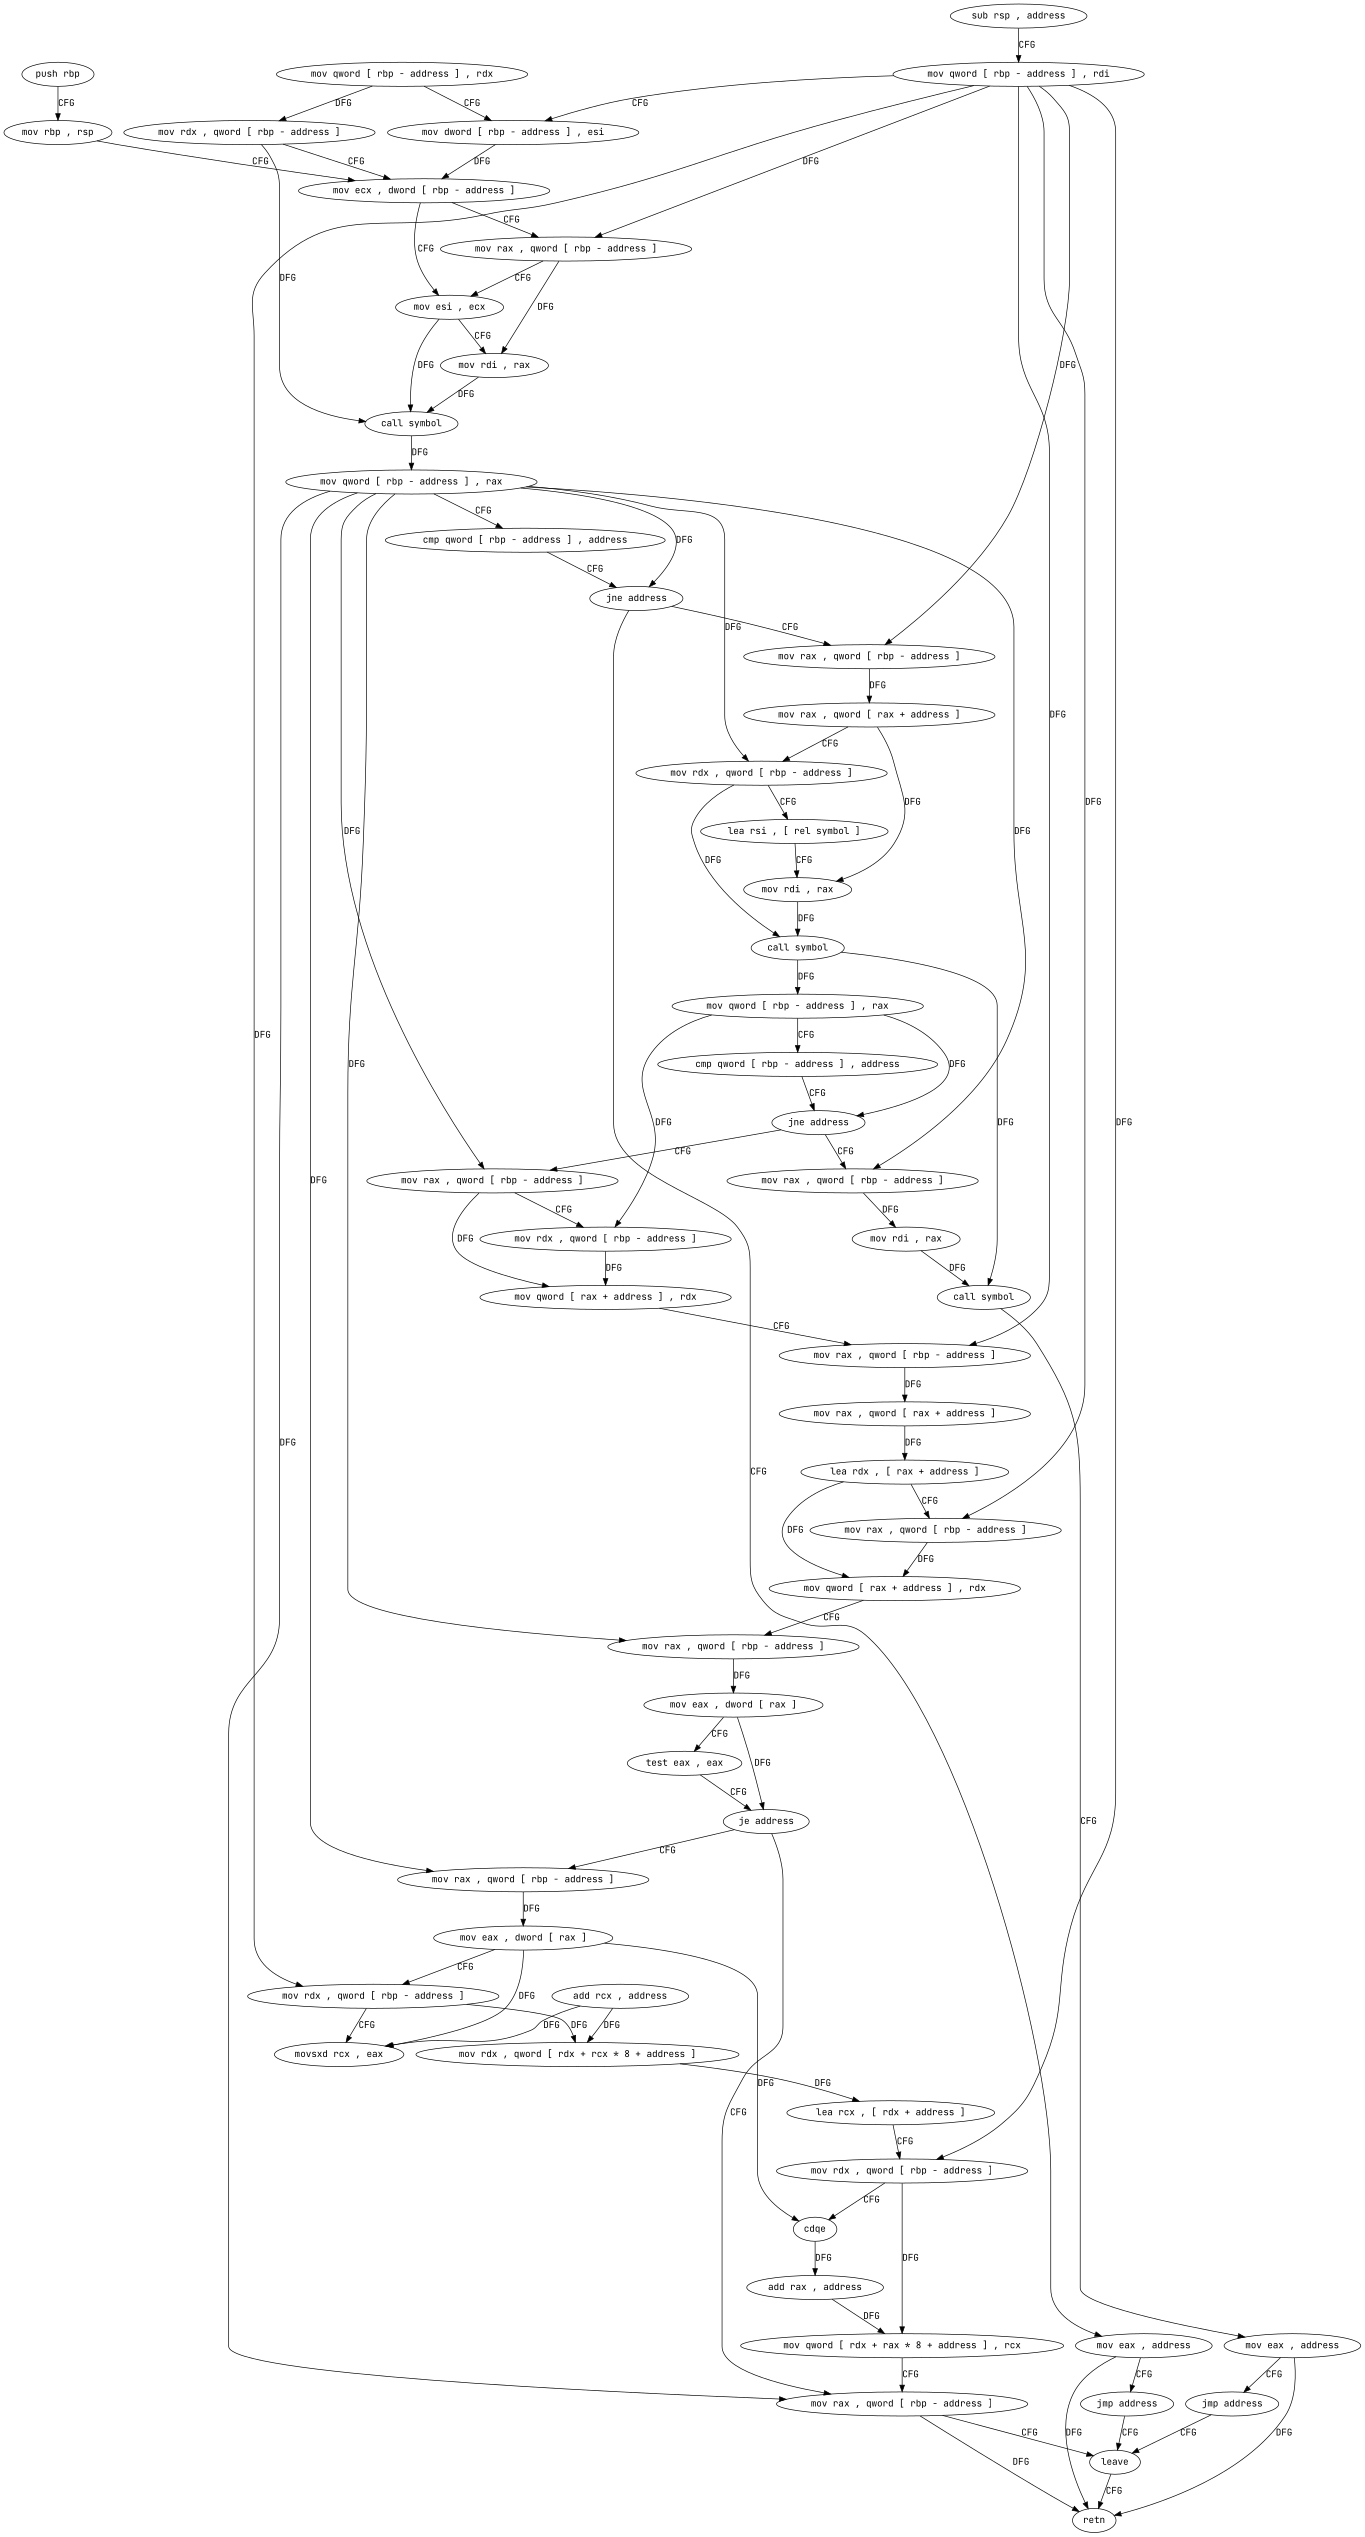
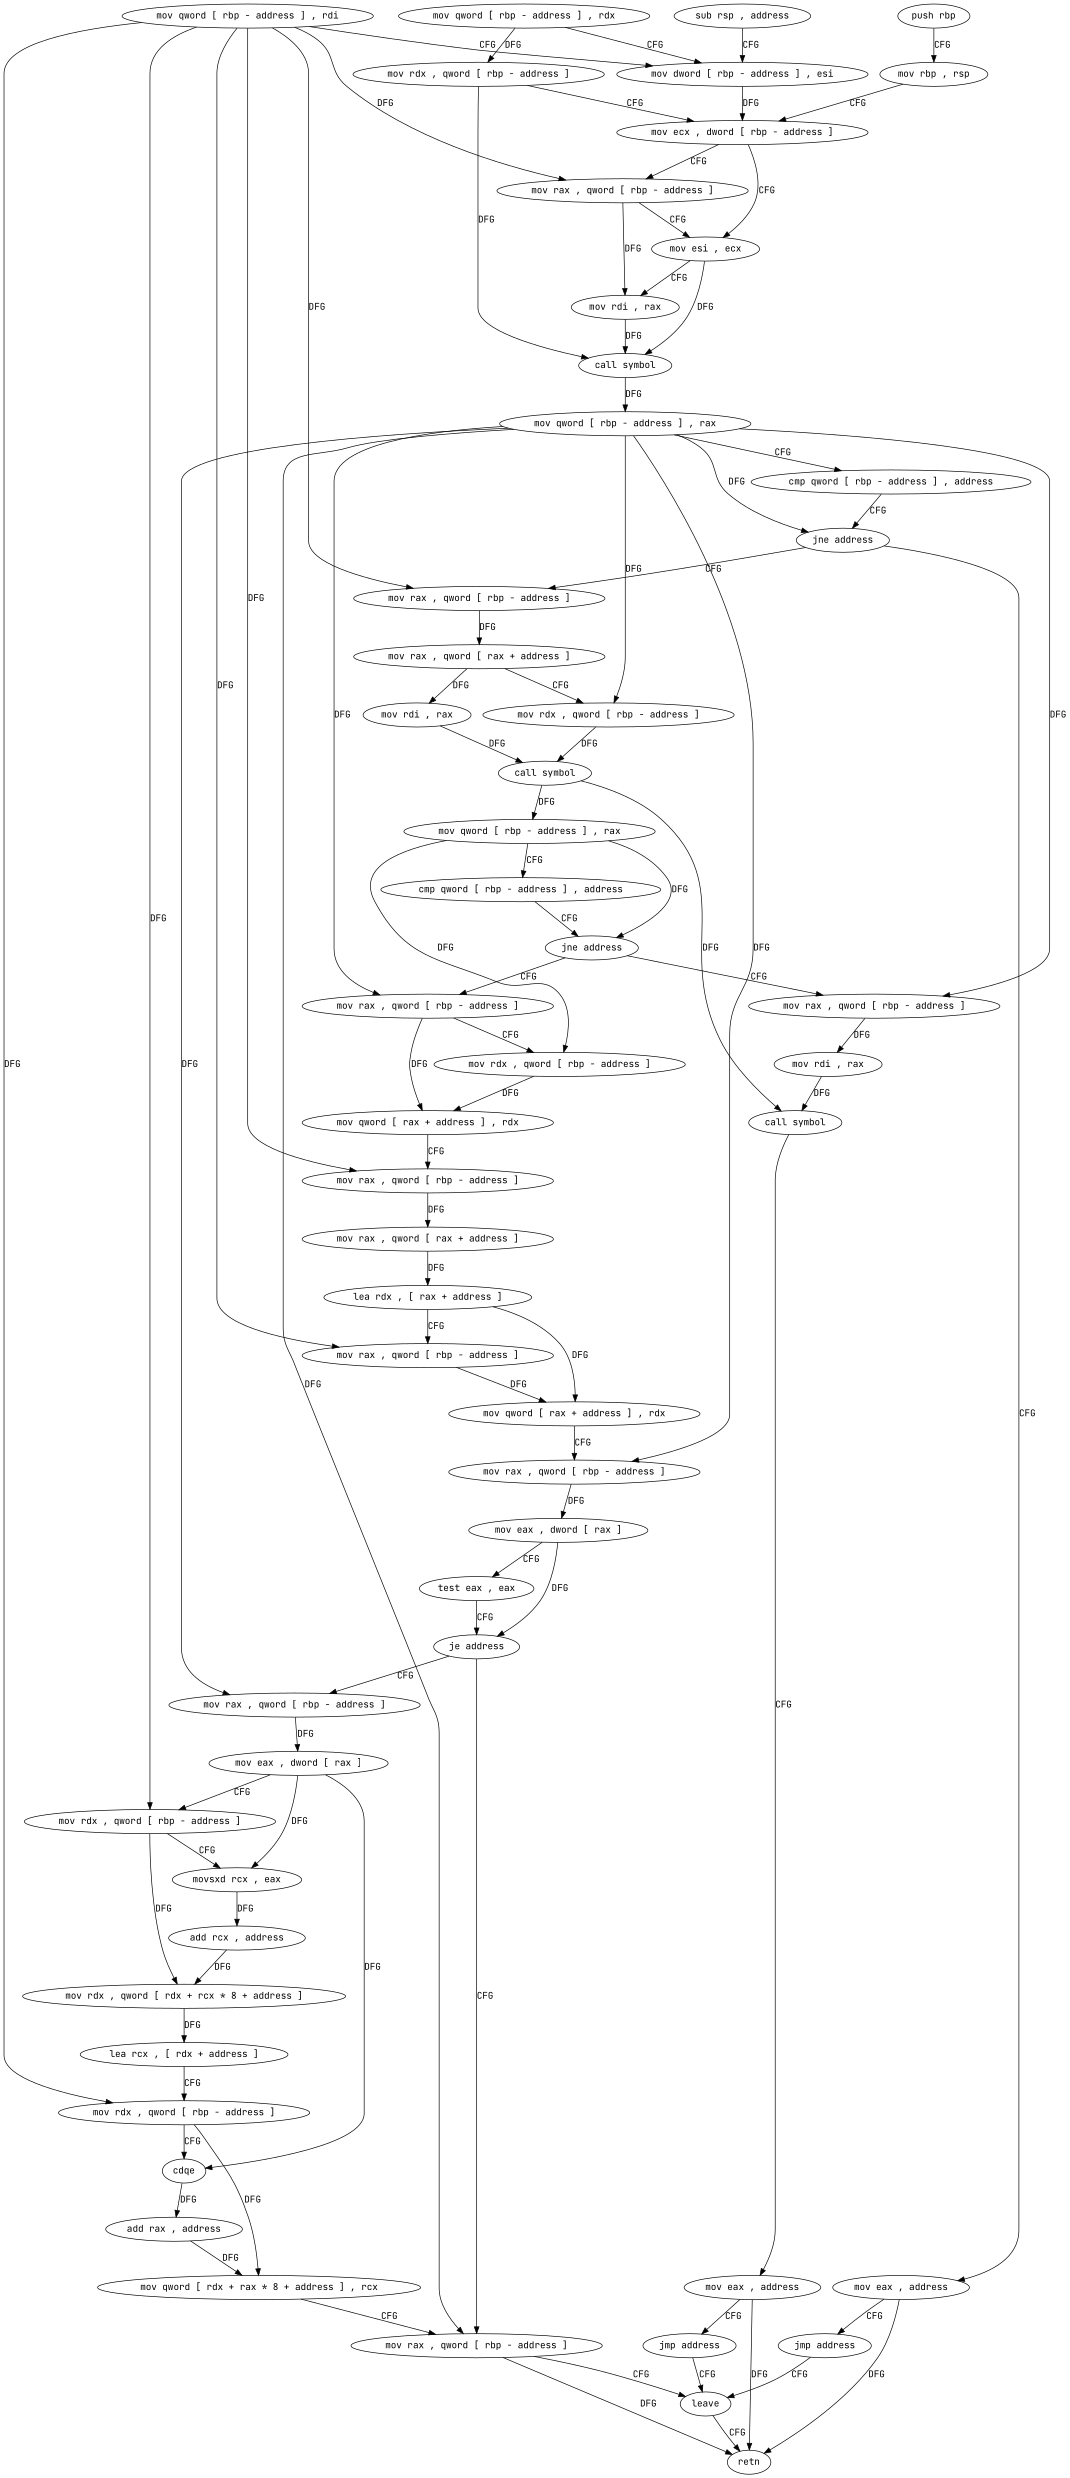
edge "sub rsp , address" -> "mov qword [ rbp - address ] , rdi": now "sub rsp , address" -> "mov dword [ rbp - address ] , esi"
node "lea rsi , [ rel symbol ]": removed
edge "add rcx , address" -> "movsxd rcx , eax": reversed
